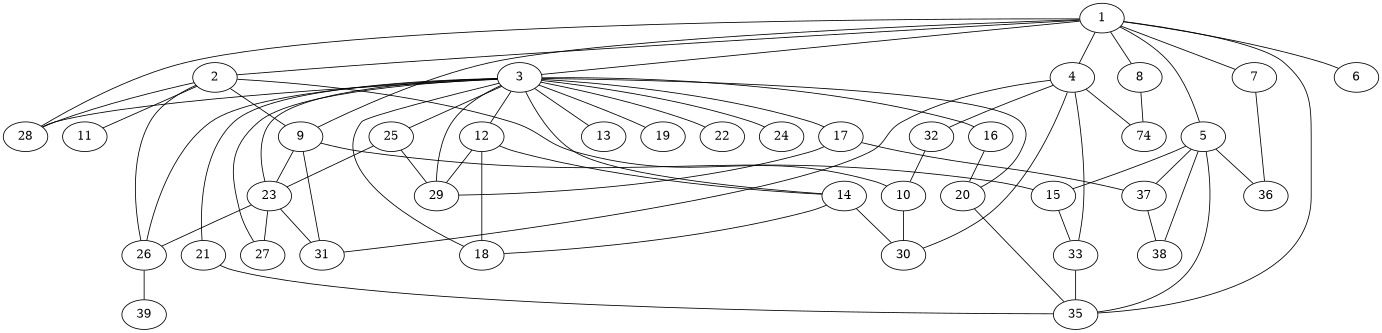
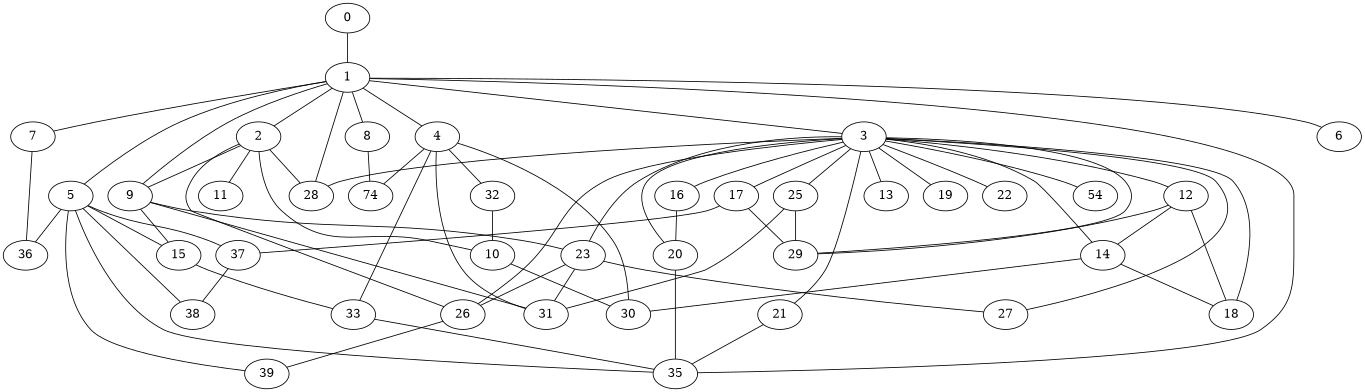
node "0": added
node "24": label "24" -> "54"
edge "25" -- "23": now "25" -- "31"
edge "5" -- "39": added
